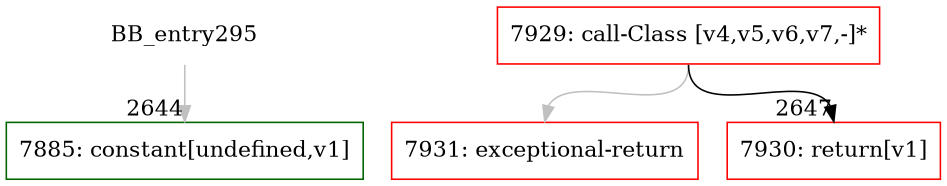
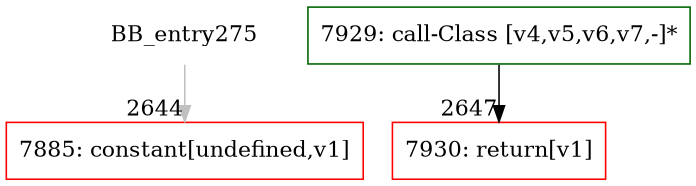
node "BB_entry295": label "BB_entry295" -> "BB_entry275"
node "7929: call-Class [v4,v5,v6,v7,-]*": color red -> darkgreen
node "7885: constant[undefined,v1]": color darkgreen -> red
node "7931: exceptional-return": removed
